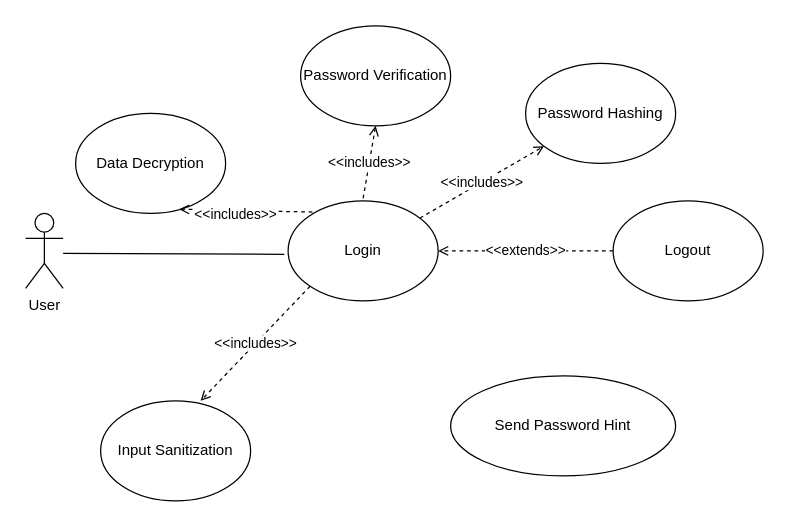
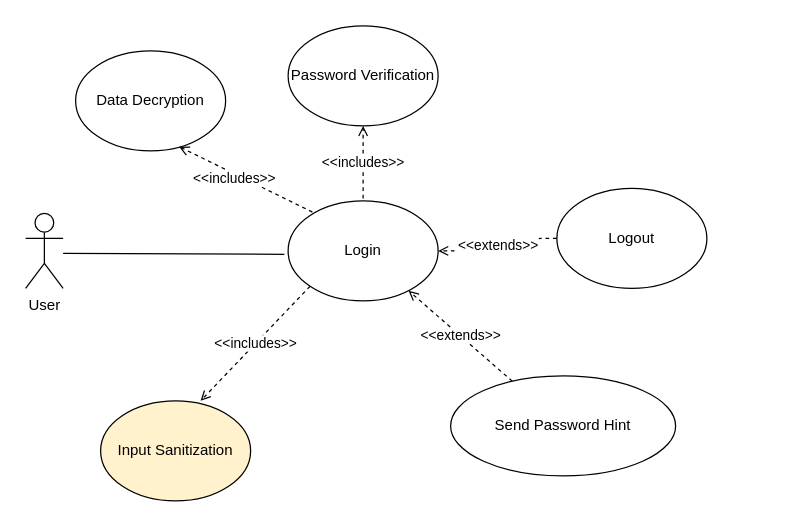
node "Password Verification": moved (376, 76) -> (363, 76)
node "Password Hashing": removed
node "Data Decryption": moved (151, 163) -> (151, 101)
edge "Login" -> "Password Hashing": removed, label "<<includes>>"
node "Logout": moved (688, 251) -> (632, 238)
edge "Send Password Hint" -> "Login": added, label "<<extends>>"
node "Input Sanitization": fillcolor #ffffff -> #fff2cc
